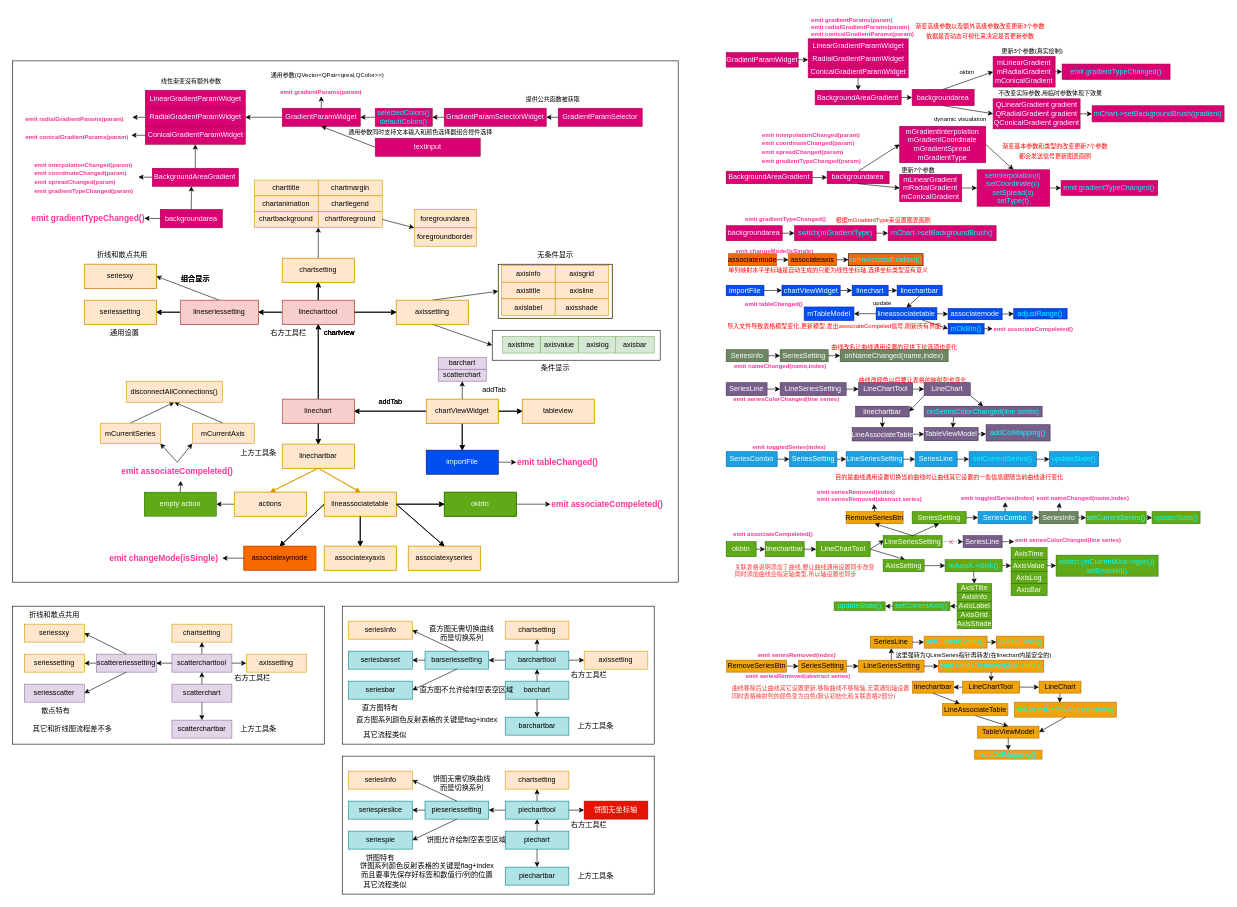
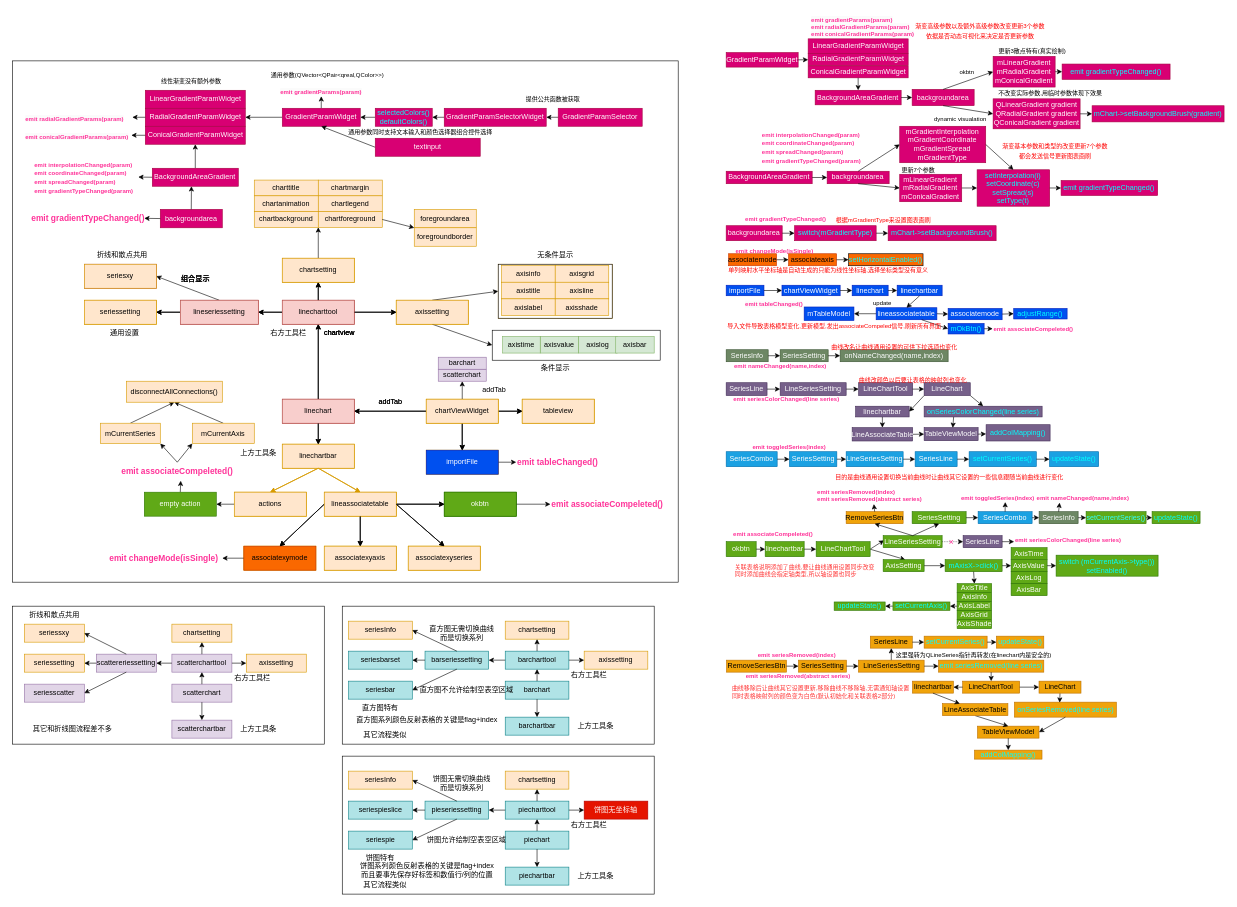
node "更新3个参数(真实绘制)": label "更新3个参数(真实绘制)" -> "更新3散点特有(真实绘制)"
node "散点特有": removed
